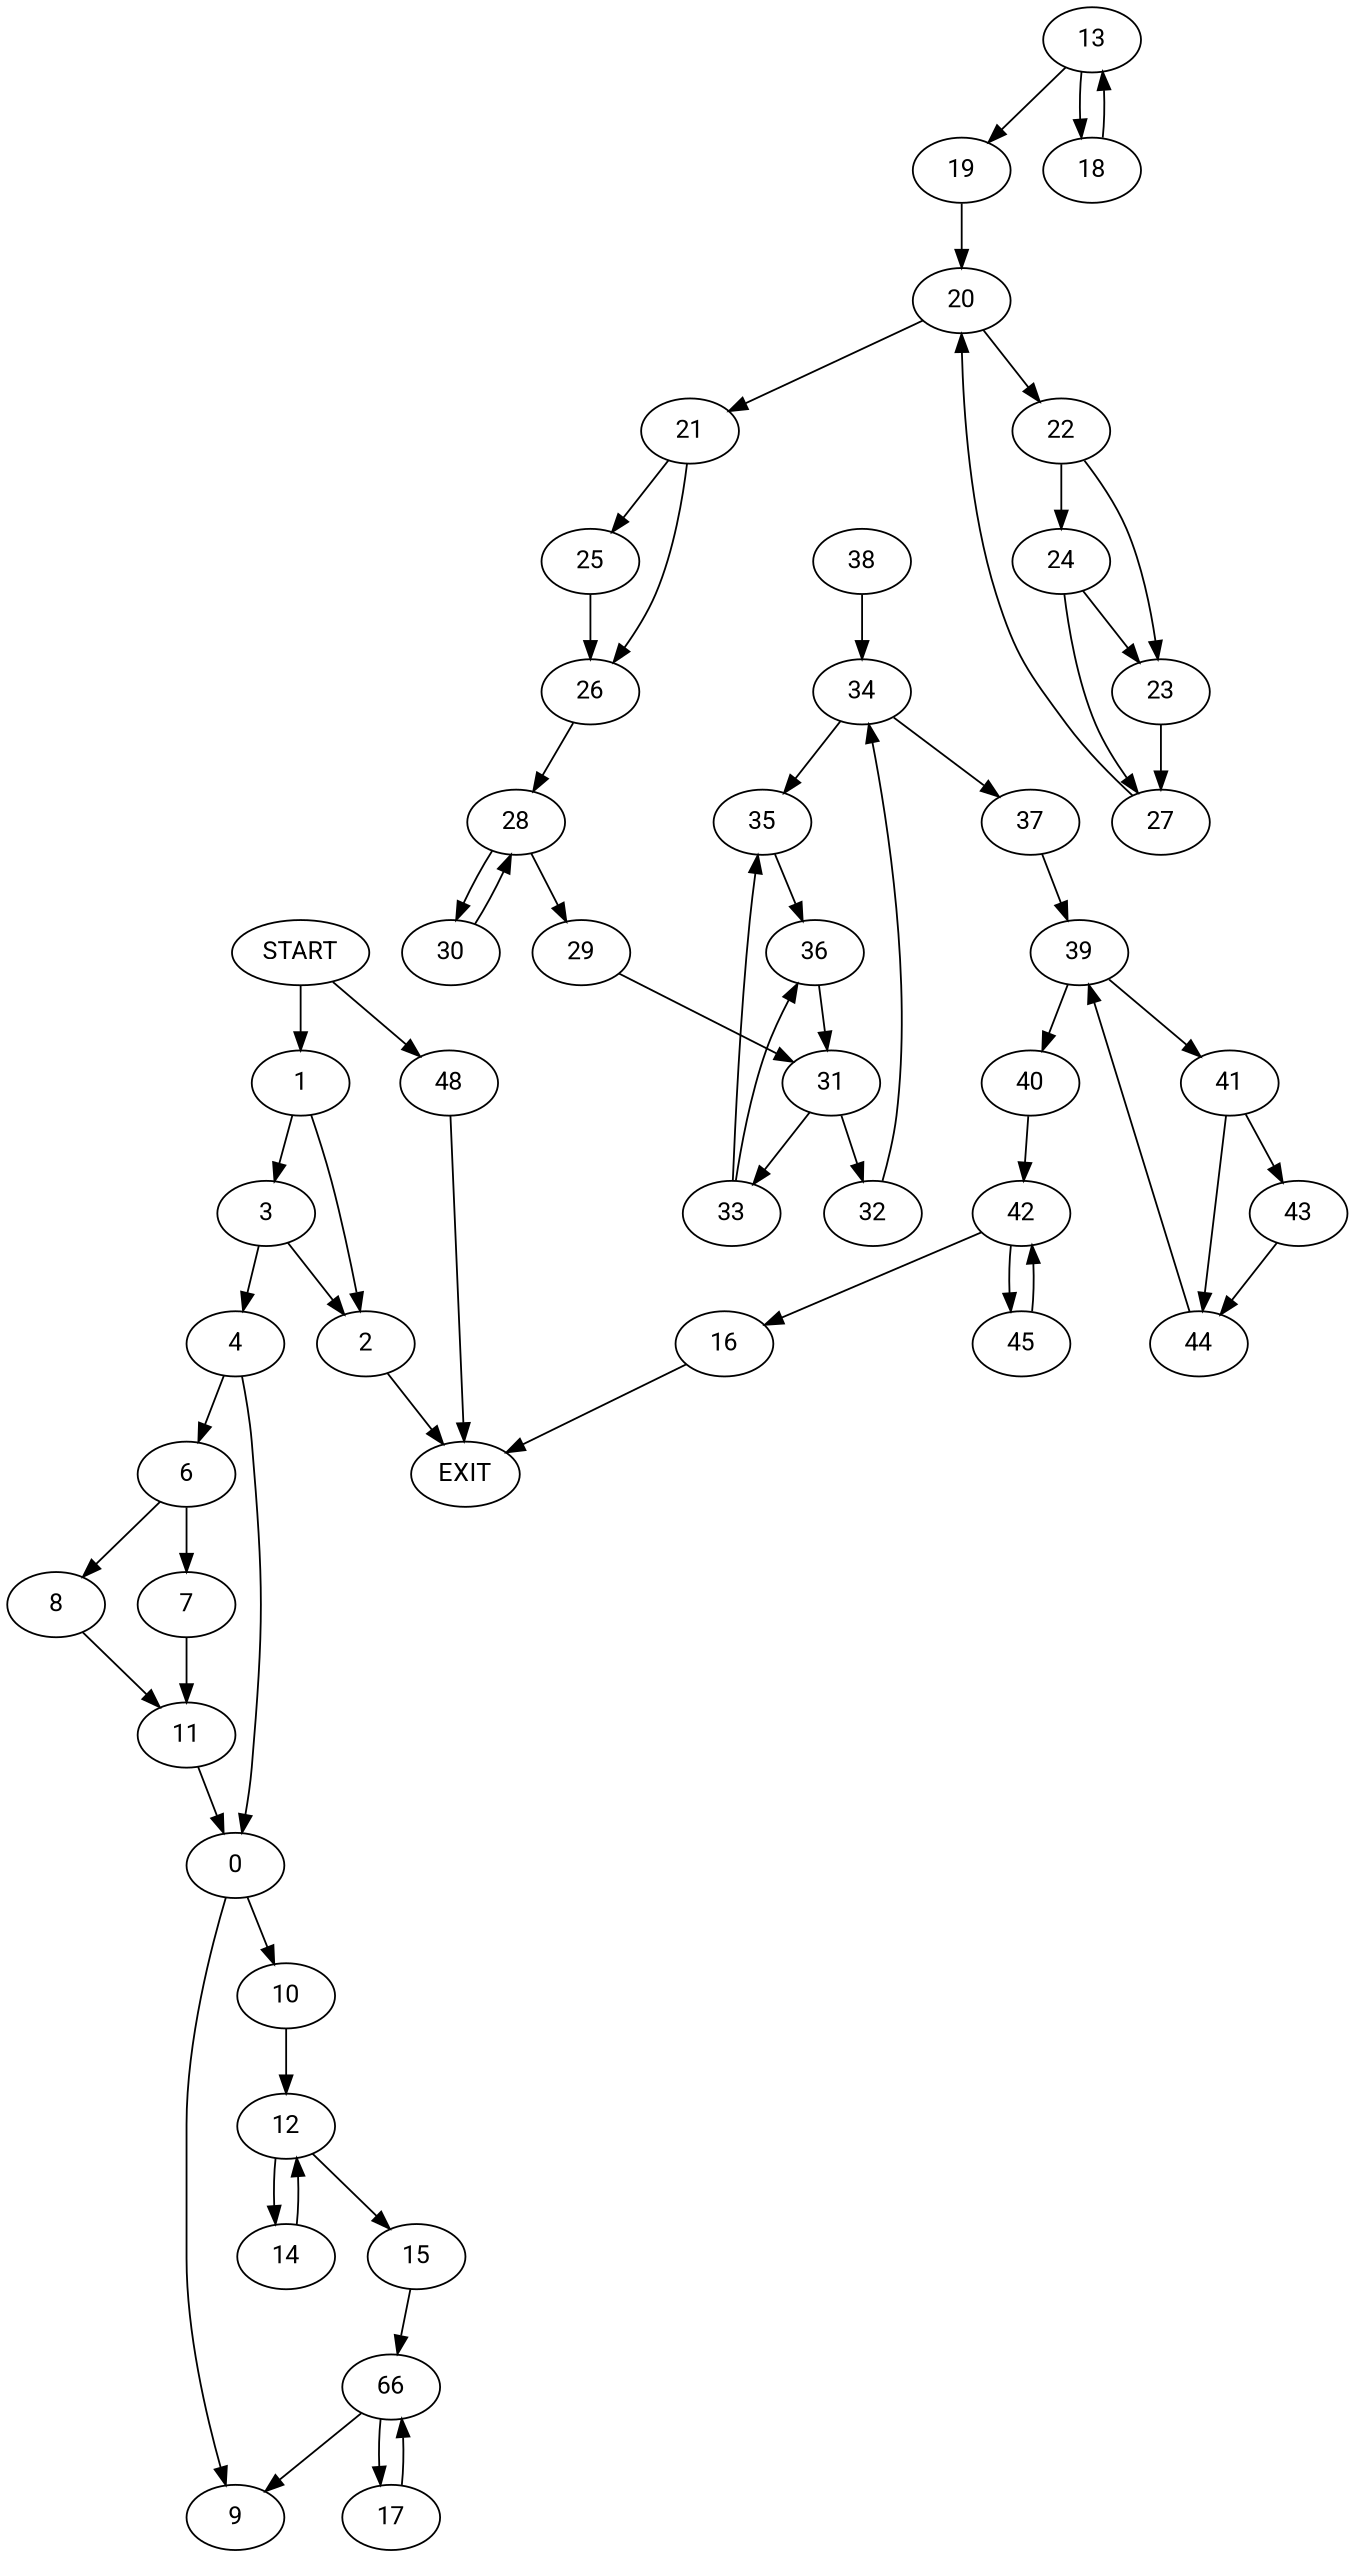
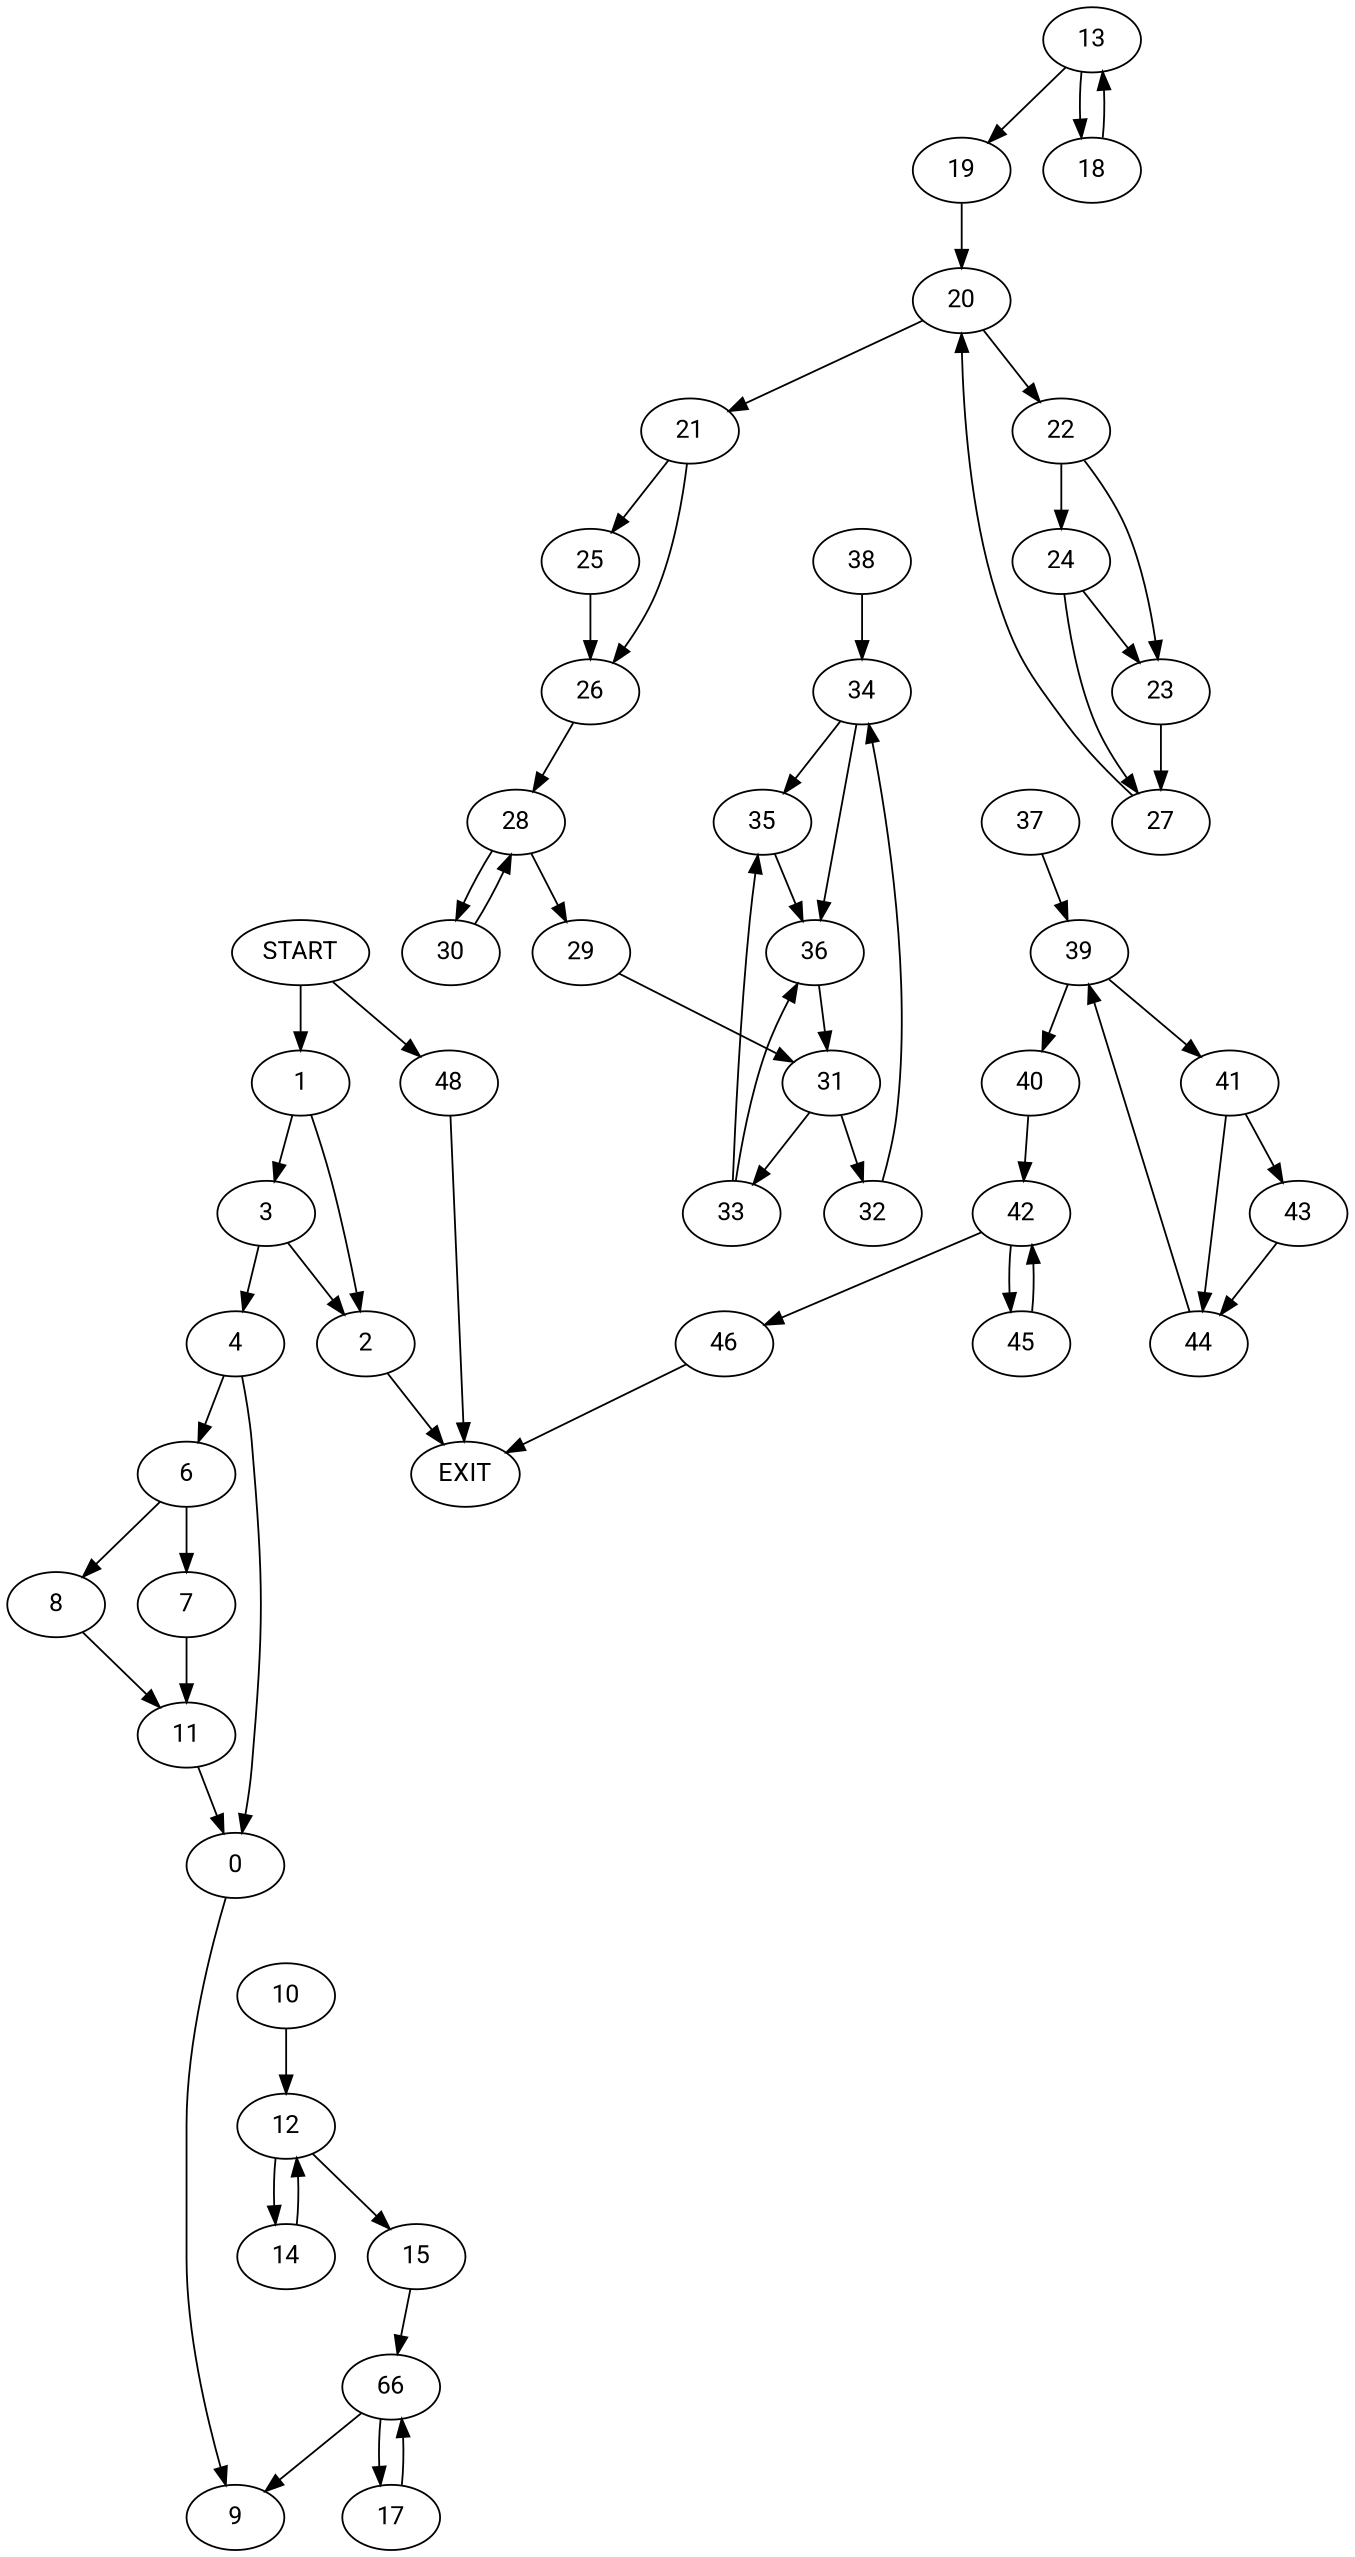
edge "34" -> "37": now "34" -> "36"
node "16": label "16" -> "46"
edge "0" -> "10": removed
